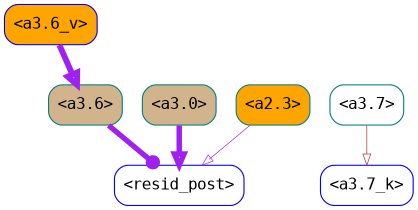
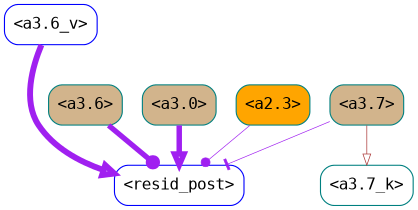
node "<a3.6_v>": fillcolor orange -> white
edge "<a3.6_v>" -> "<a3.6>": now "<a3.6_v>" -> "<resid_post>"
node "<a3.7>": fillcolor white -> tan
edge "<a2.3>" -> "<resid_post>": arrowhead onormal -> dot
edge "<a3.7>" -> "<resid_post>": added
node "<a3.7_k>": color blue -> teal
